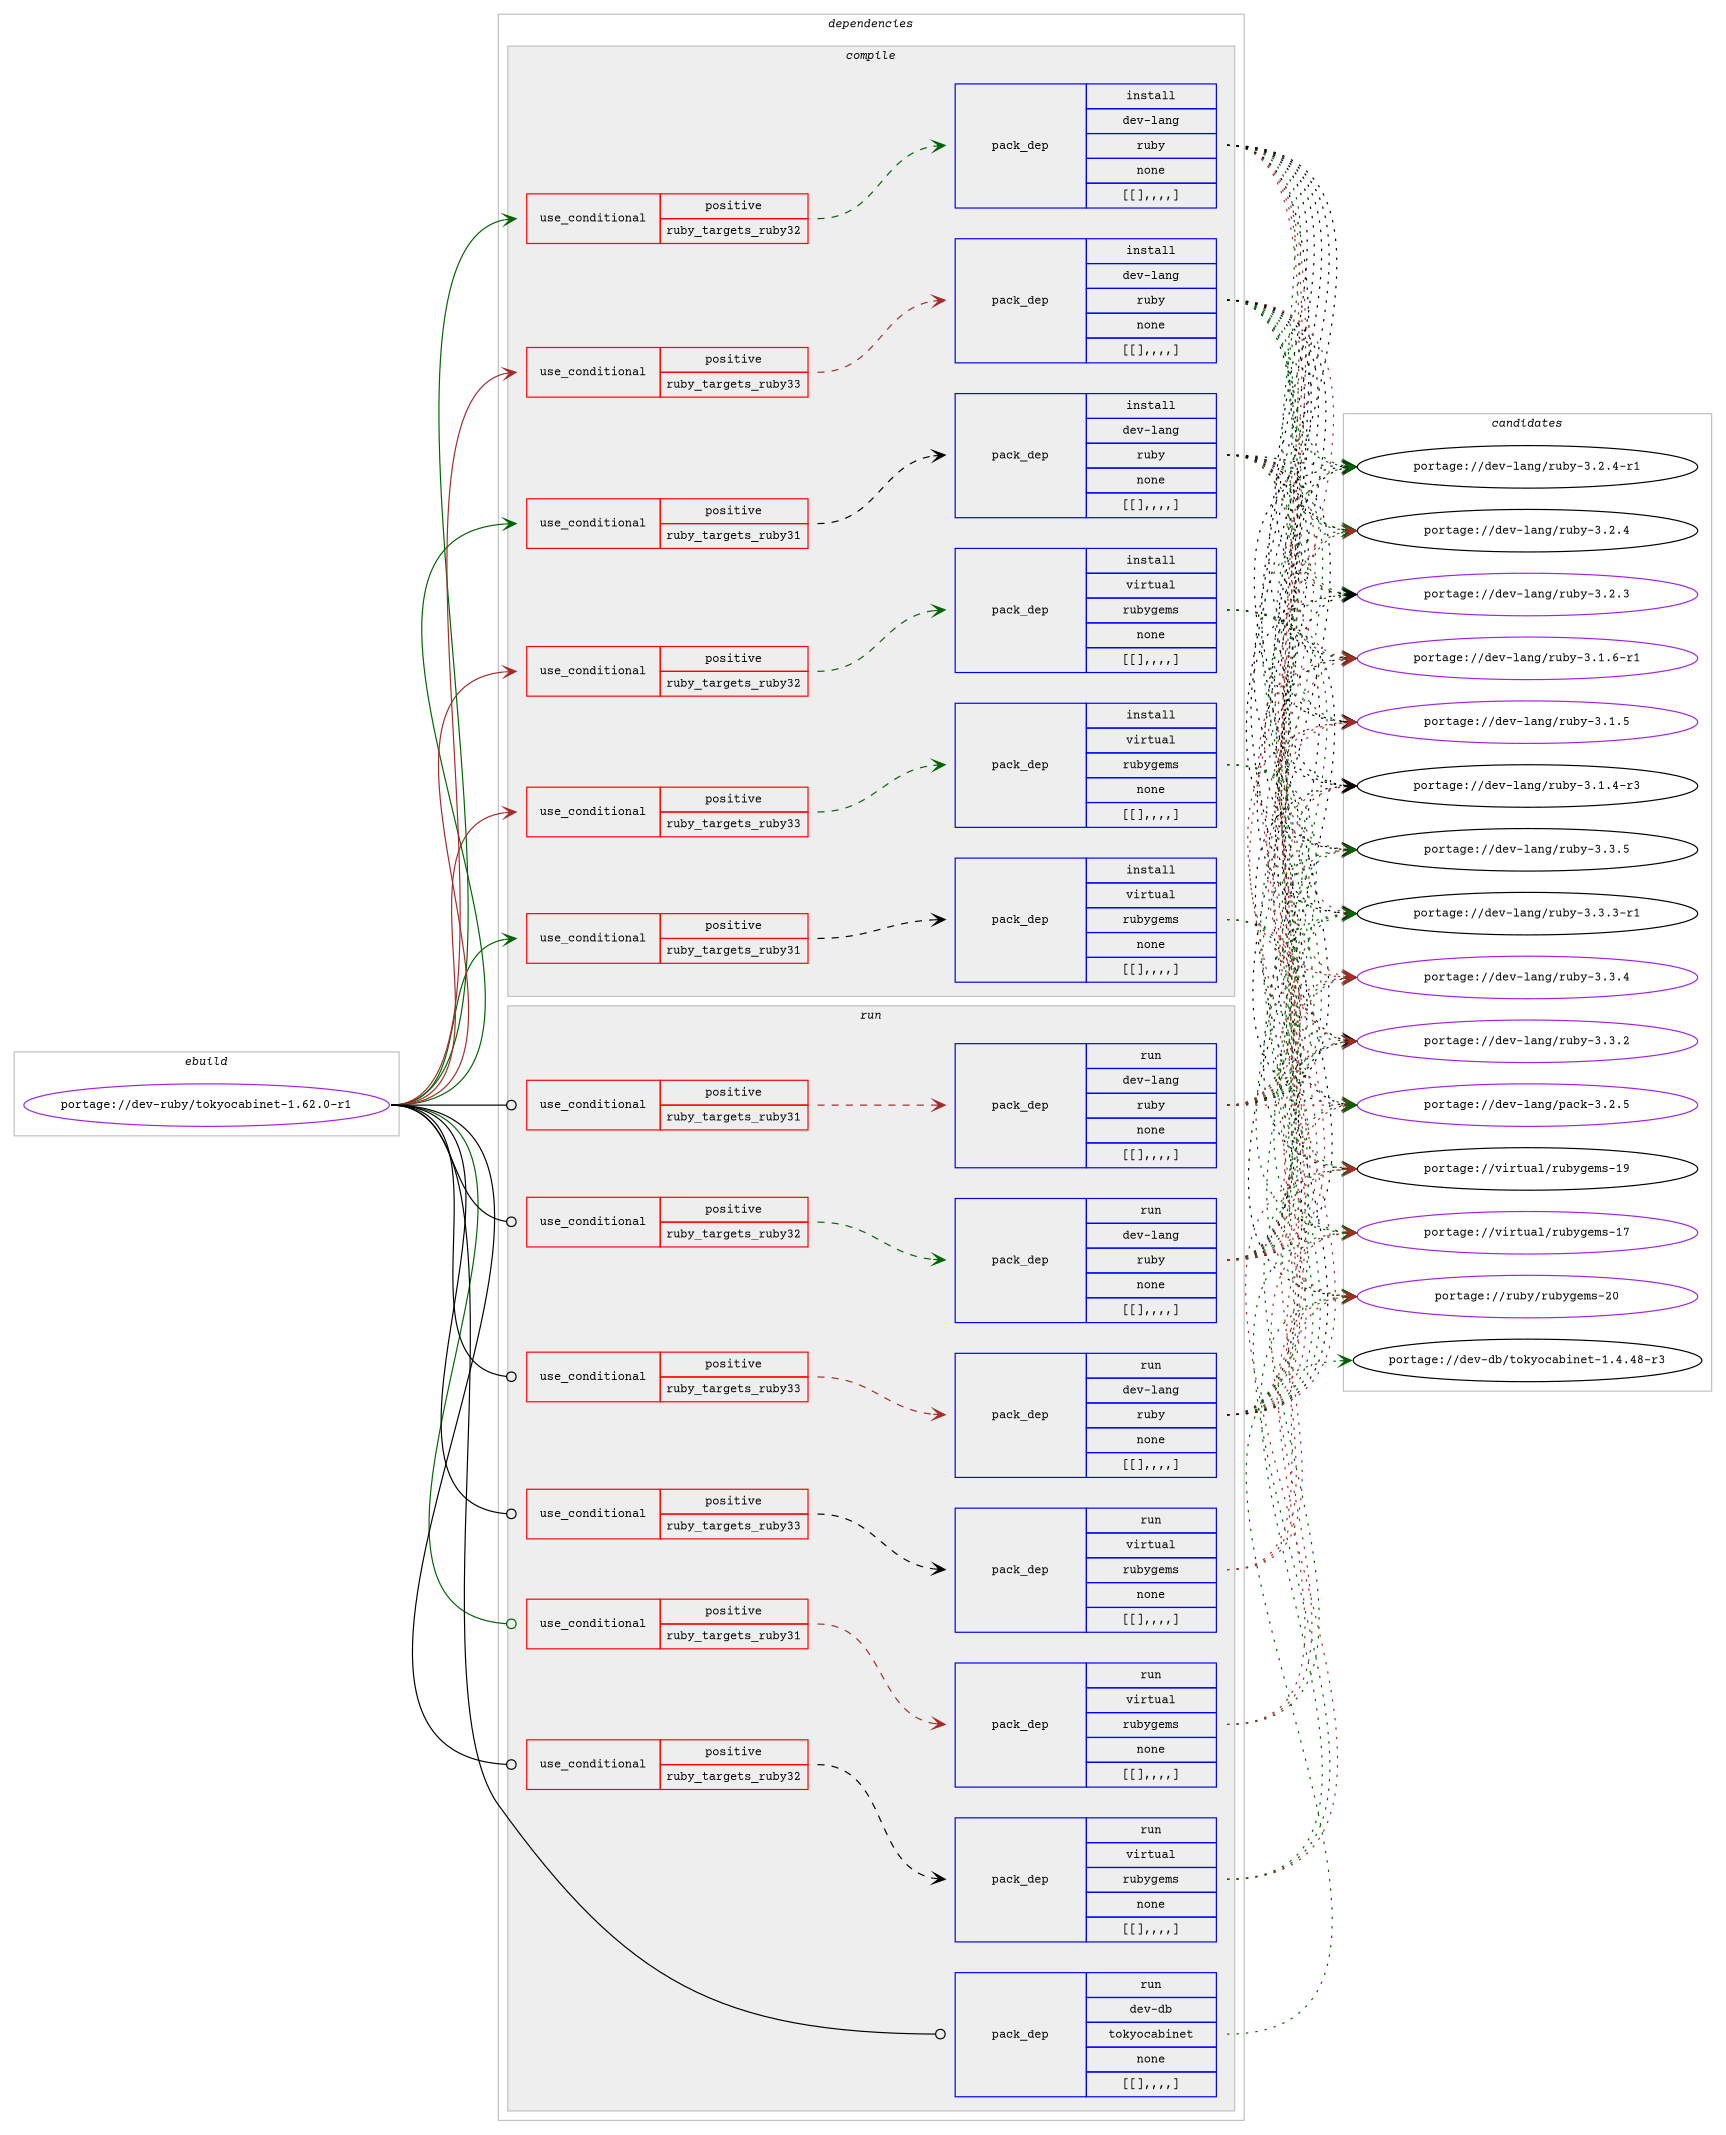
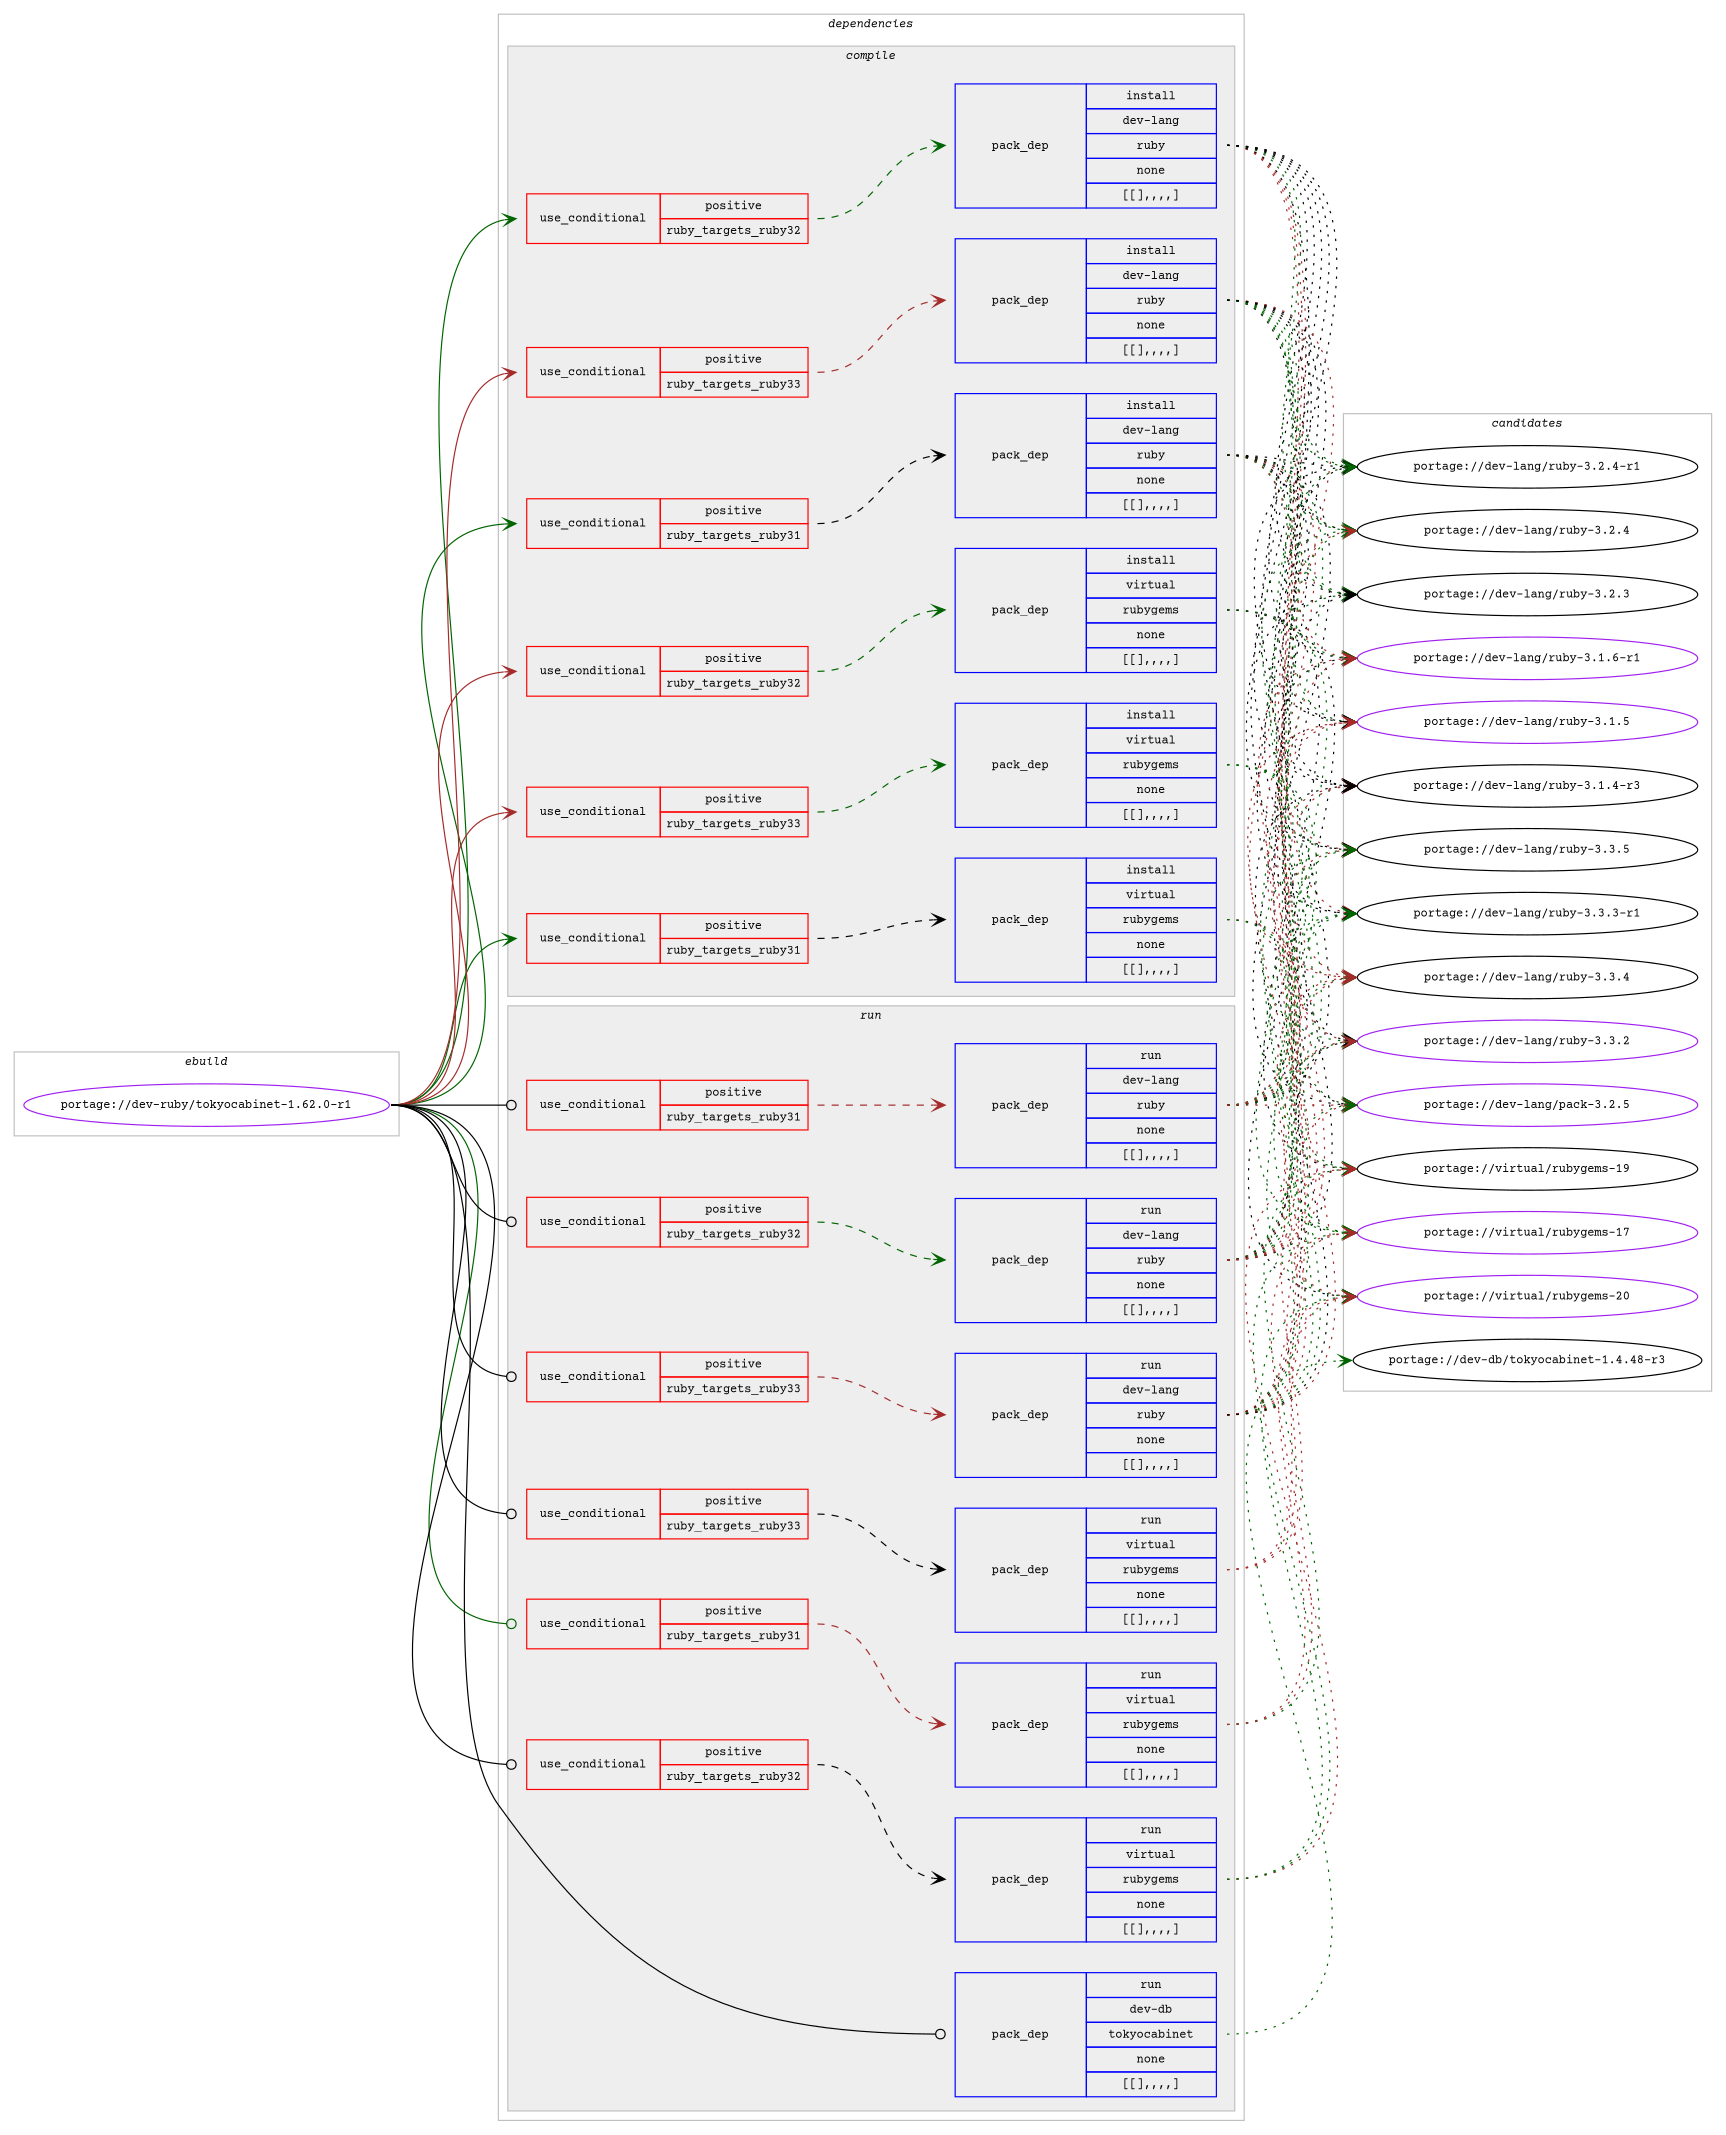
node "portage://dev-lang/ruby-3.2.3": color purple -> black
node "portage://dev-lang/ruby-3.3.4": color purple -> black
node "portage://ruby/rubygems-20": label "portage://ruby/rubygems-20" -> "portage://virtual/rubygems-20"
